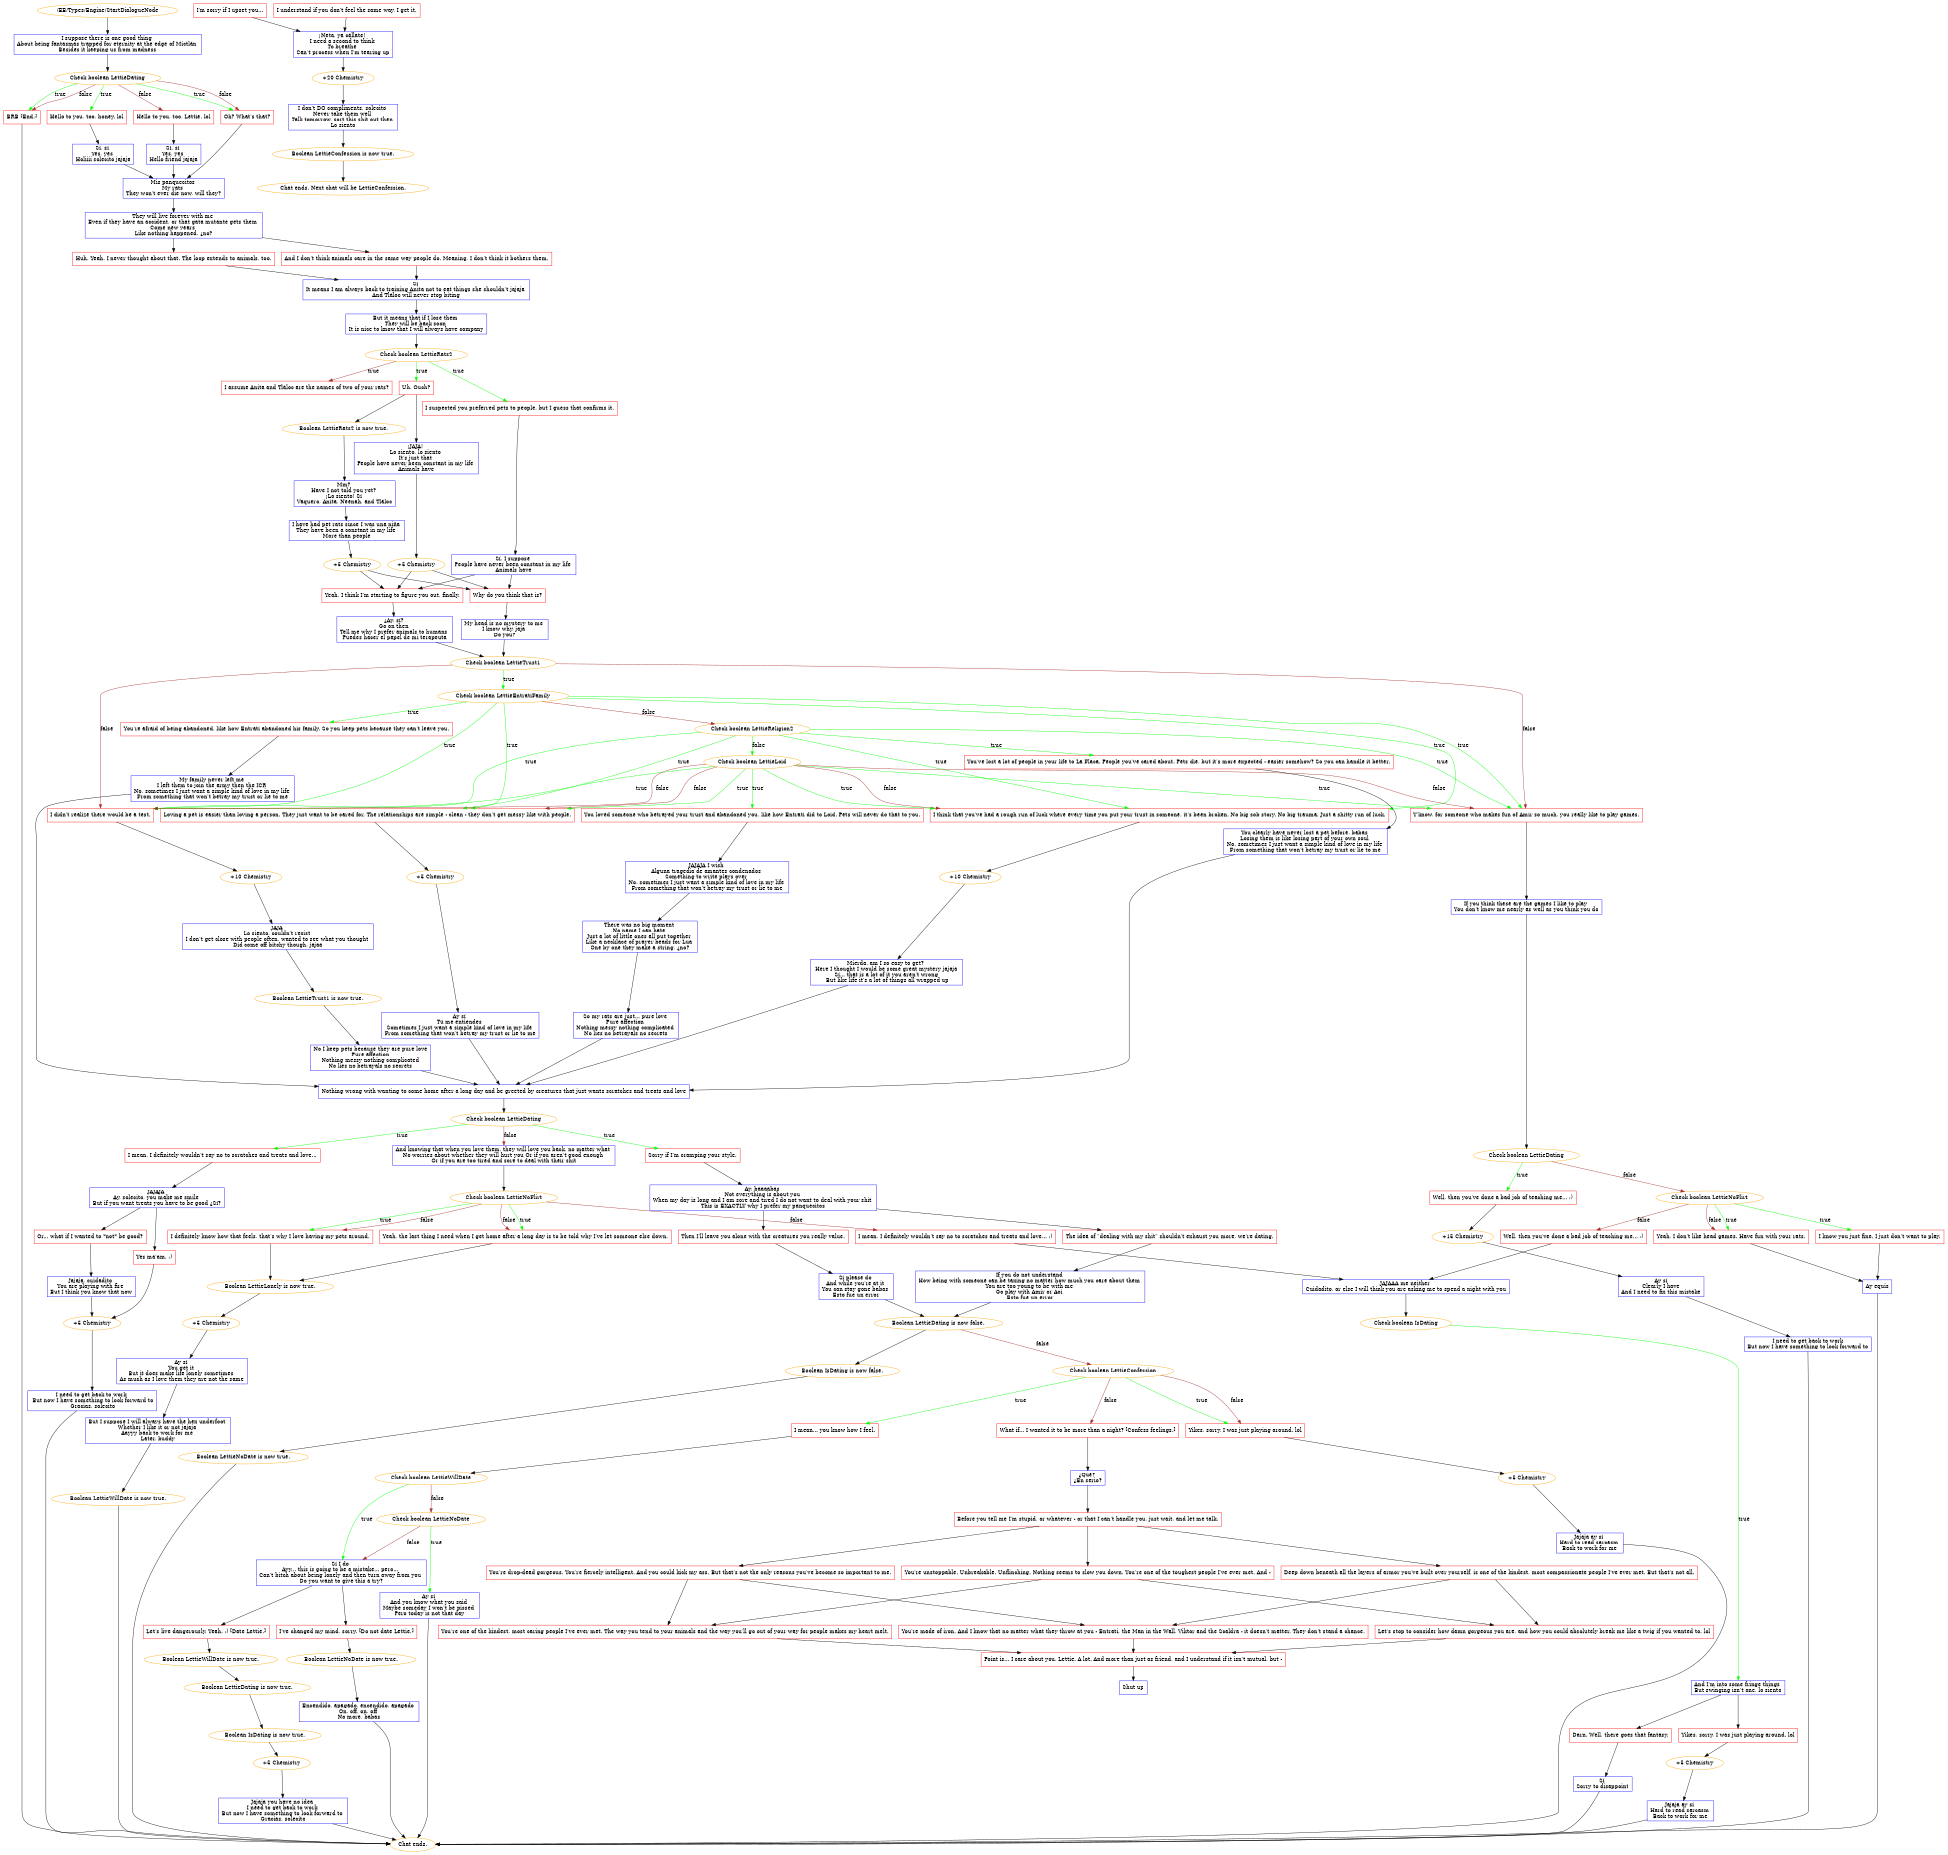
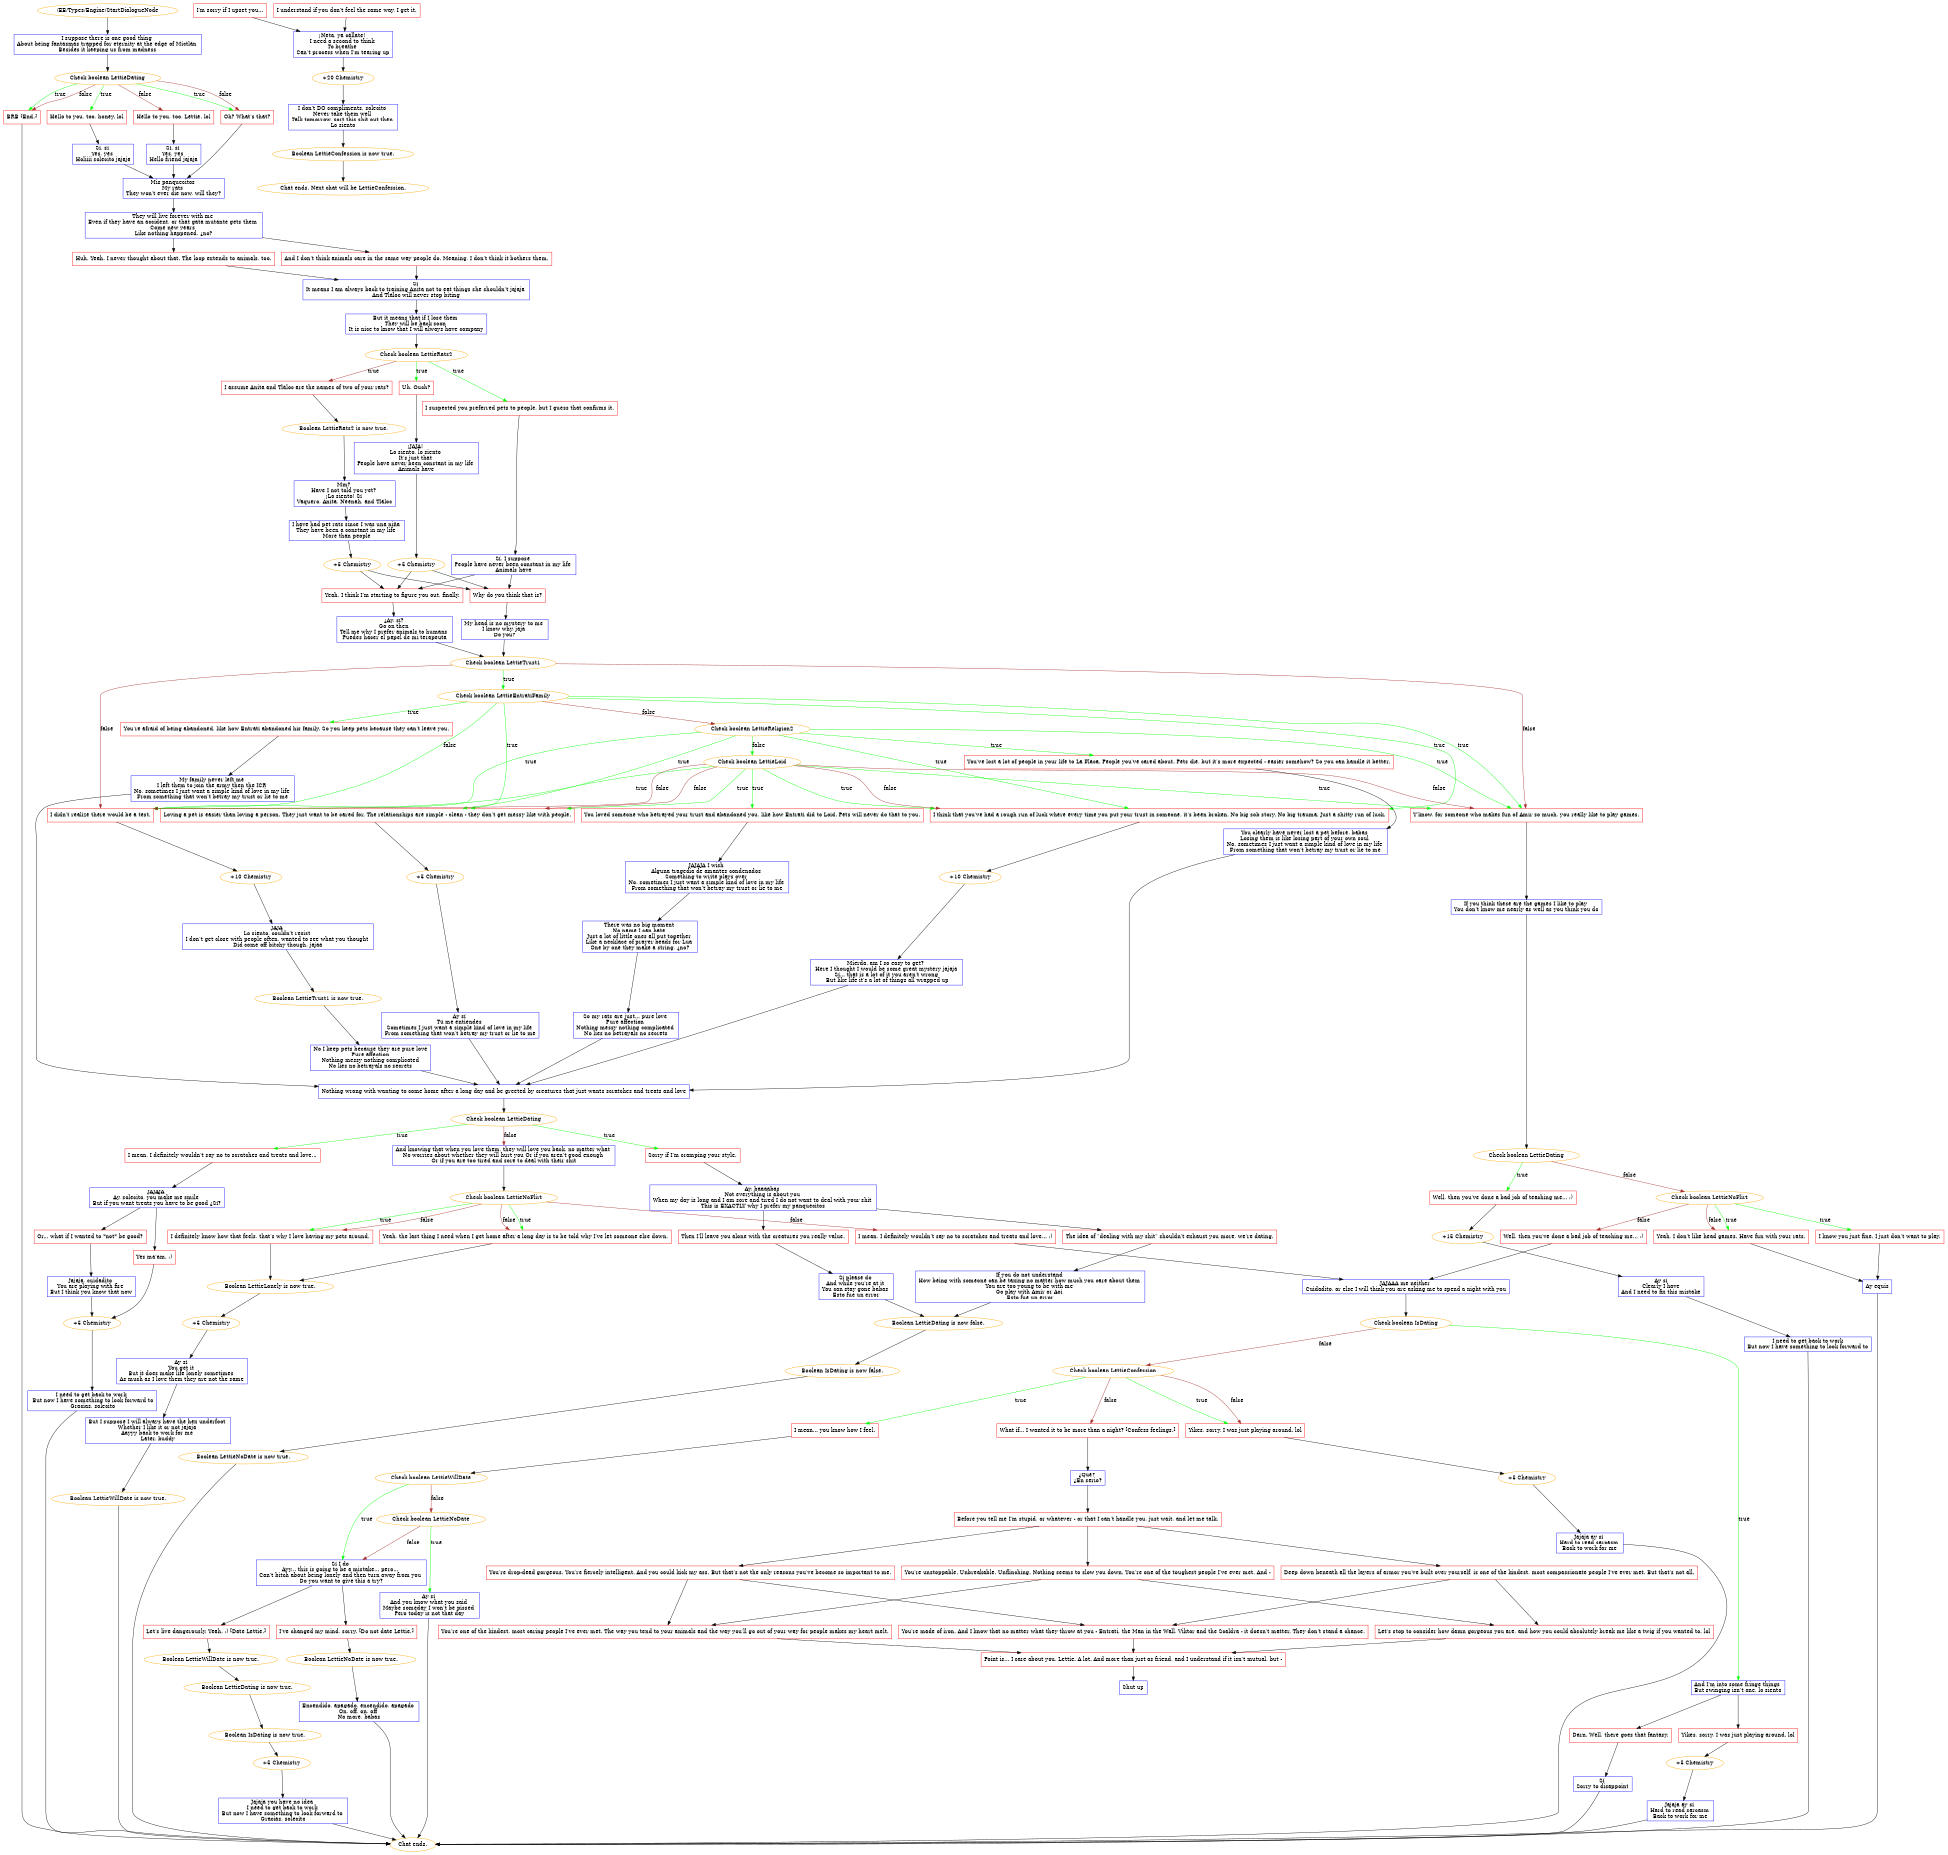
edge "Uh. Ouch?" -> "Boolean LettieRats2 is now true.": now "I assume Anita and Tláloc are the names of two of your rats?" -> "Boolean LettieRats2 is now true."
edge "Check boolean LettieEntratiFamily" -> "I didn't realize there would be a test.": label "true" -> "false"
edge "Boolean LettieDating is now false." -> "Check boolean LettieConfession": now "Check boolean IsDating" -> "Check boolean LettieConfession"
